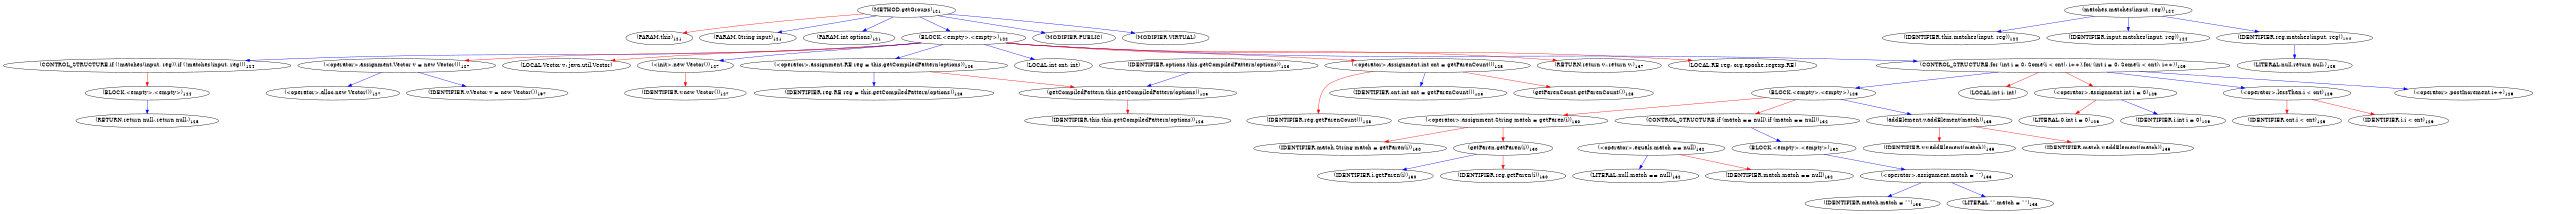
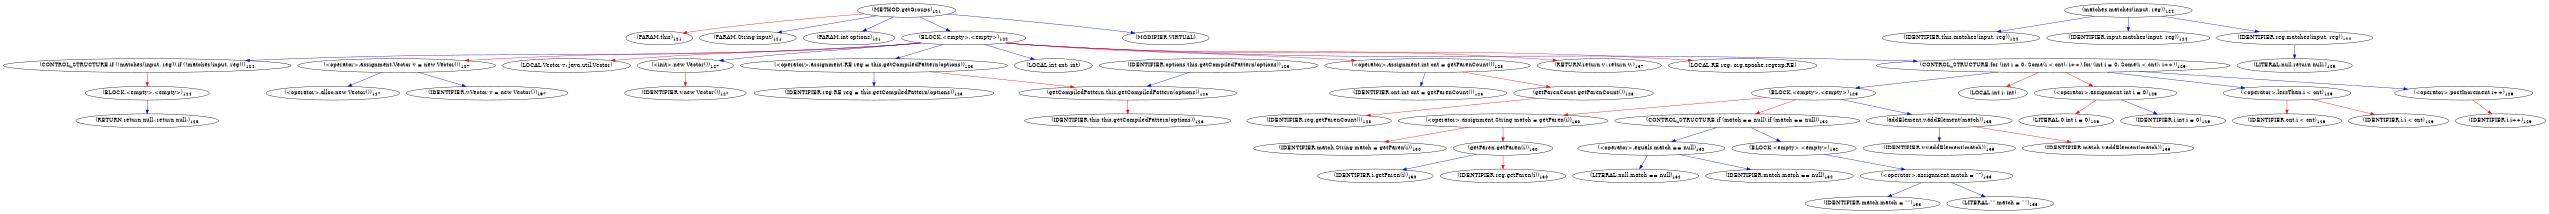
node "(MODIFIER,PUBLIC)": removed
edge "(<operator>.assignment,int cnt = getParenCount())" -> "(IDENTIFIER,reg,getParenCount())": now "(getParenCount,getParenCount())" -> "(IDENTIFIER,reg,getParenCount())"
node "(IDENTIFIER,i,i++)": added
edge "(addElement,v.addElement(match))" -> "(IDENTIFIER,v,v.addElement(match))": color red -> blue
edge "(CONTROL_STRUCTURE,if (match == null),if (match == null))" -> "(<operator>.equals,match == null)": added
edge "(<operator>.equals,match == null)" -> "(IDENTIFIER,match,match == null)": color red -> blue
